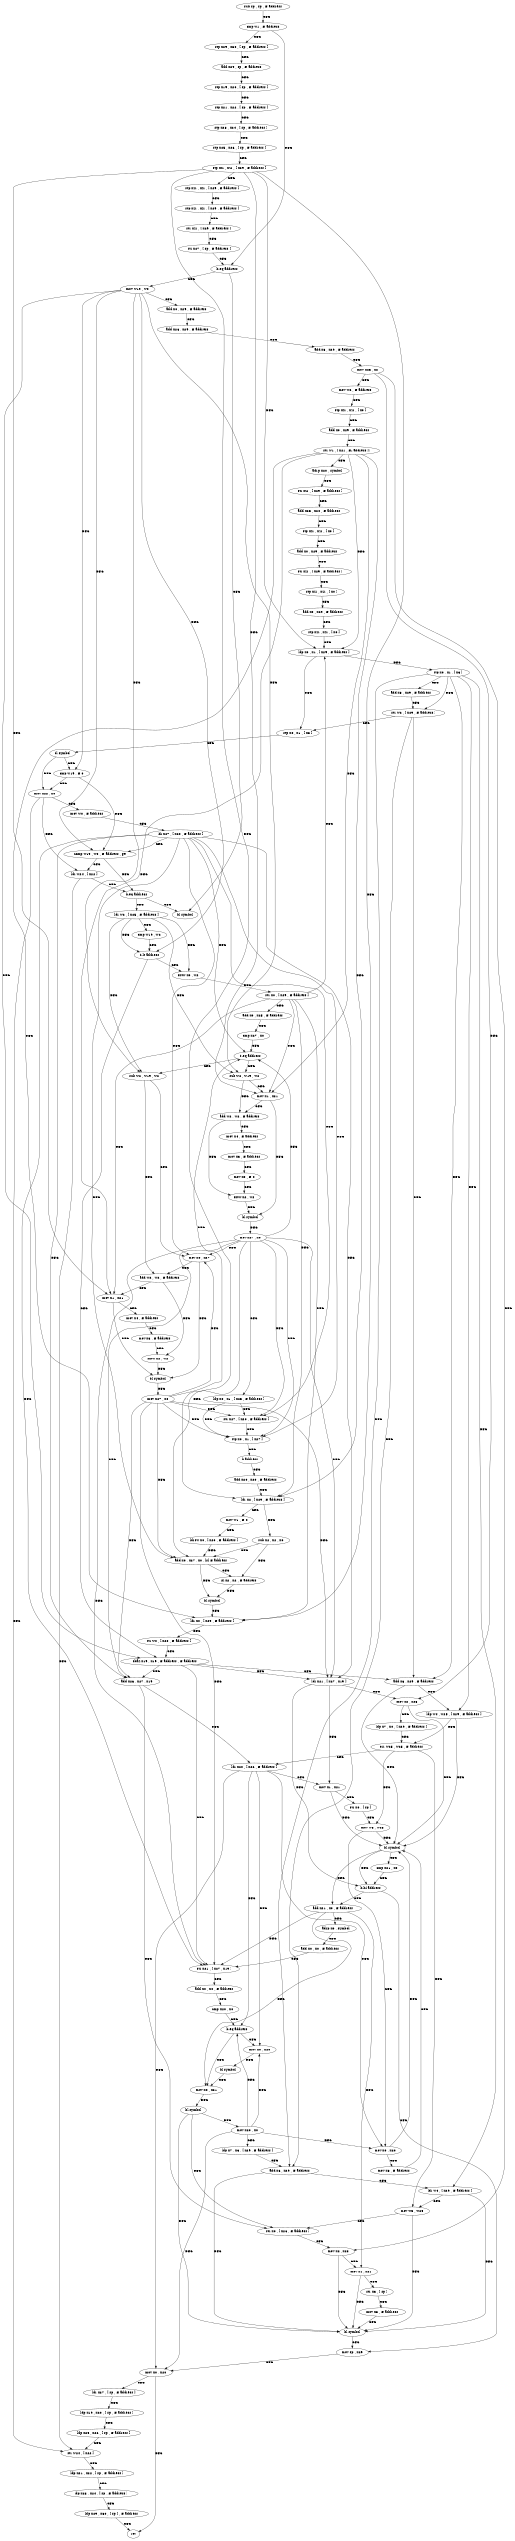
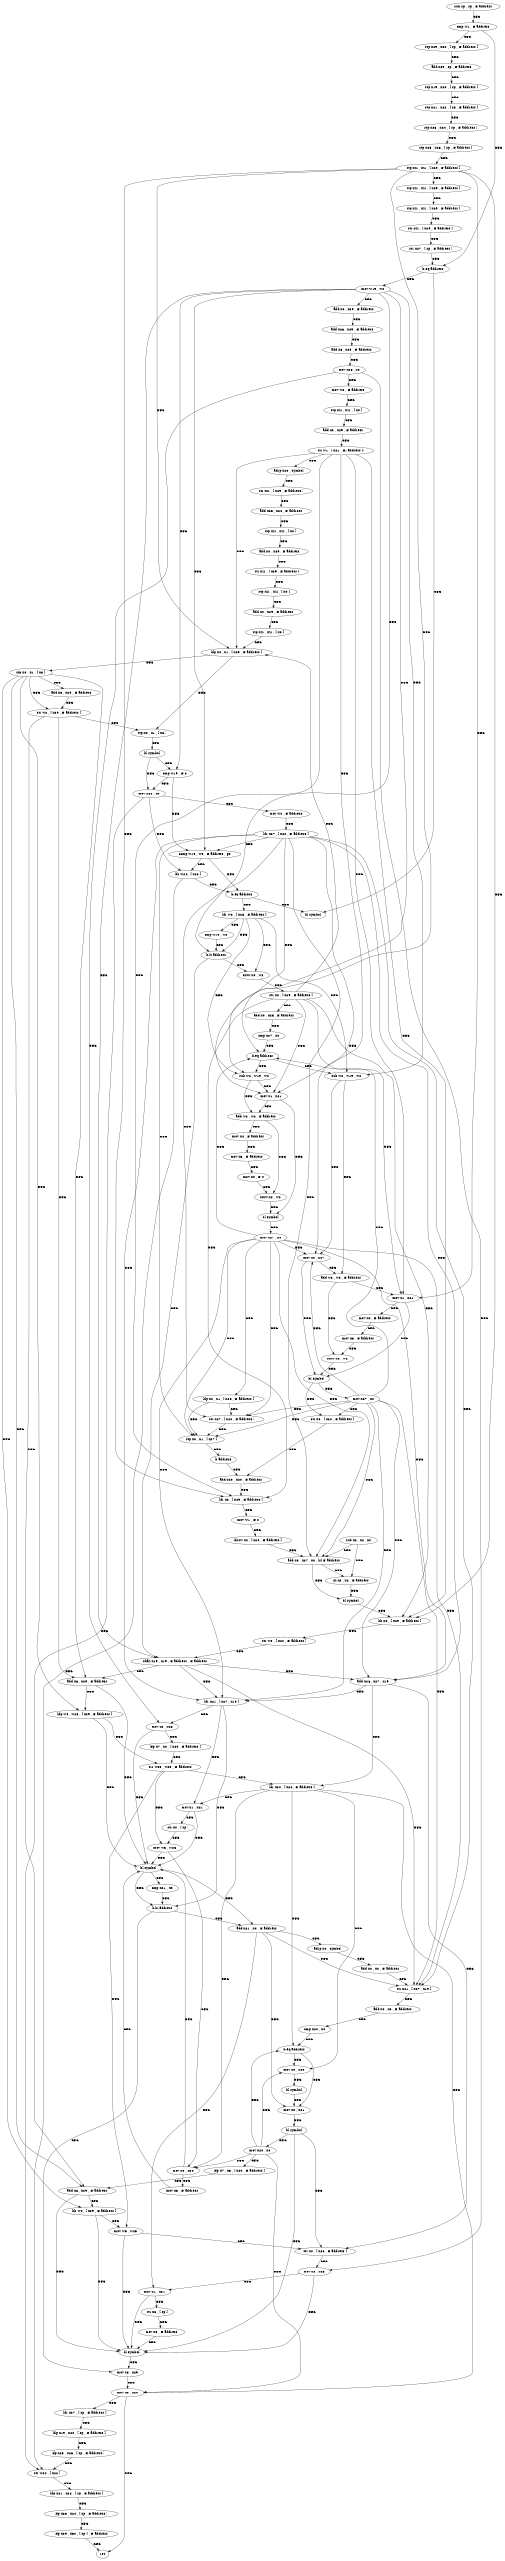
node "str x0 , [ x20 , # address ]": added
edge "ldr x2 , [ x29 , # address ]" -> "sub x2 , x2 , x0": removed, label "DFG"
edge "add x26 , x27 , x19" -> "ldr x21 , [ x27 , x19 ]": added, label "CFG"
